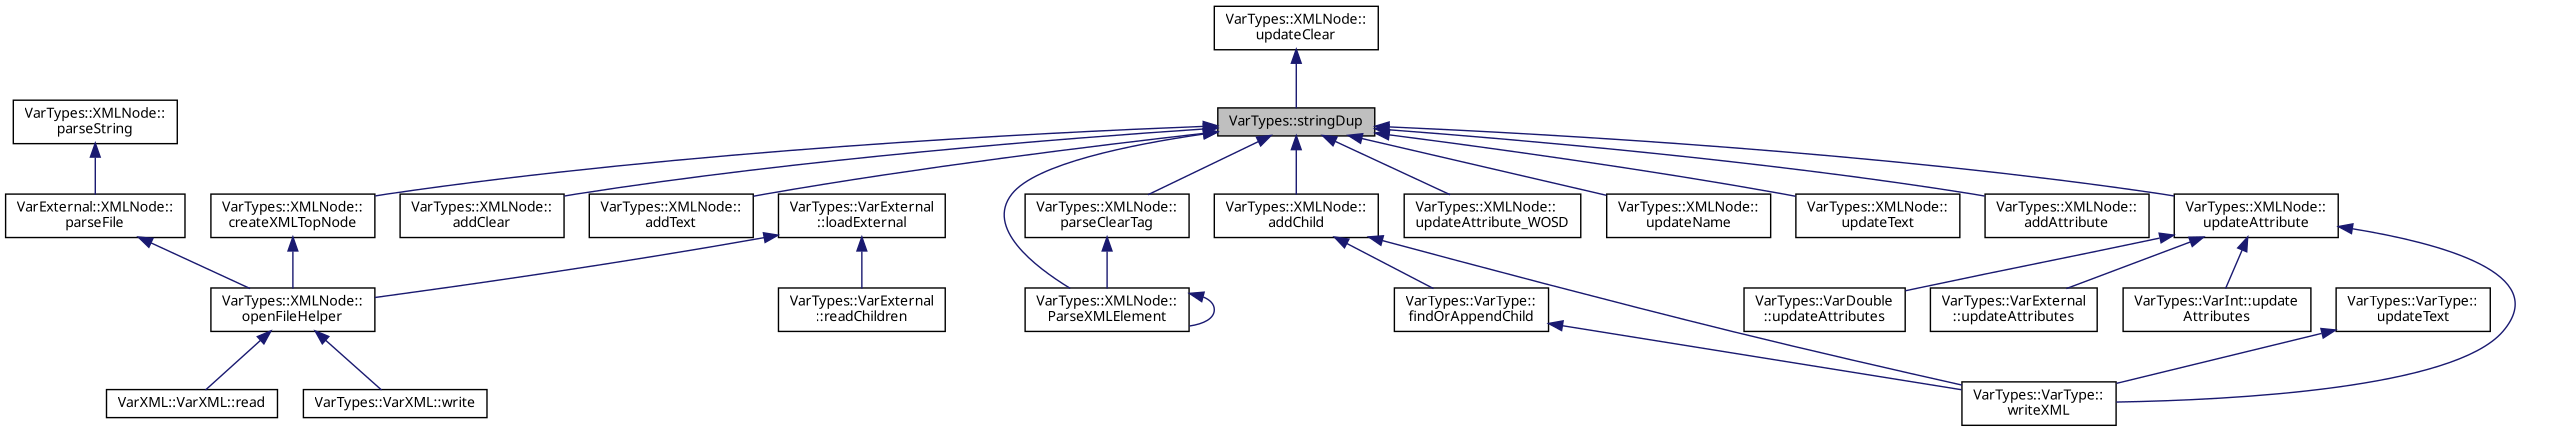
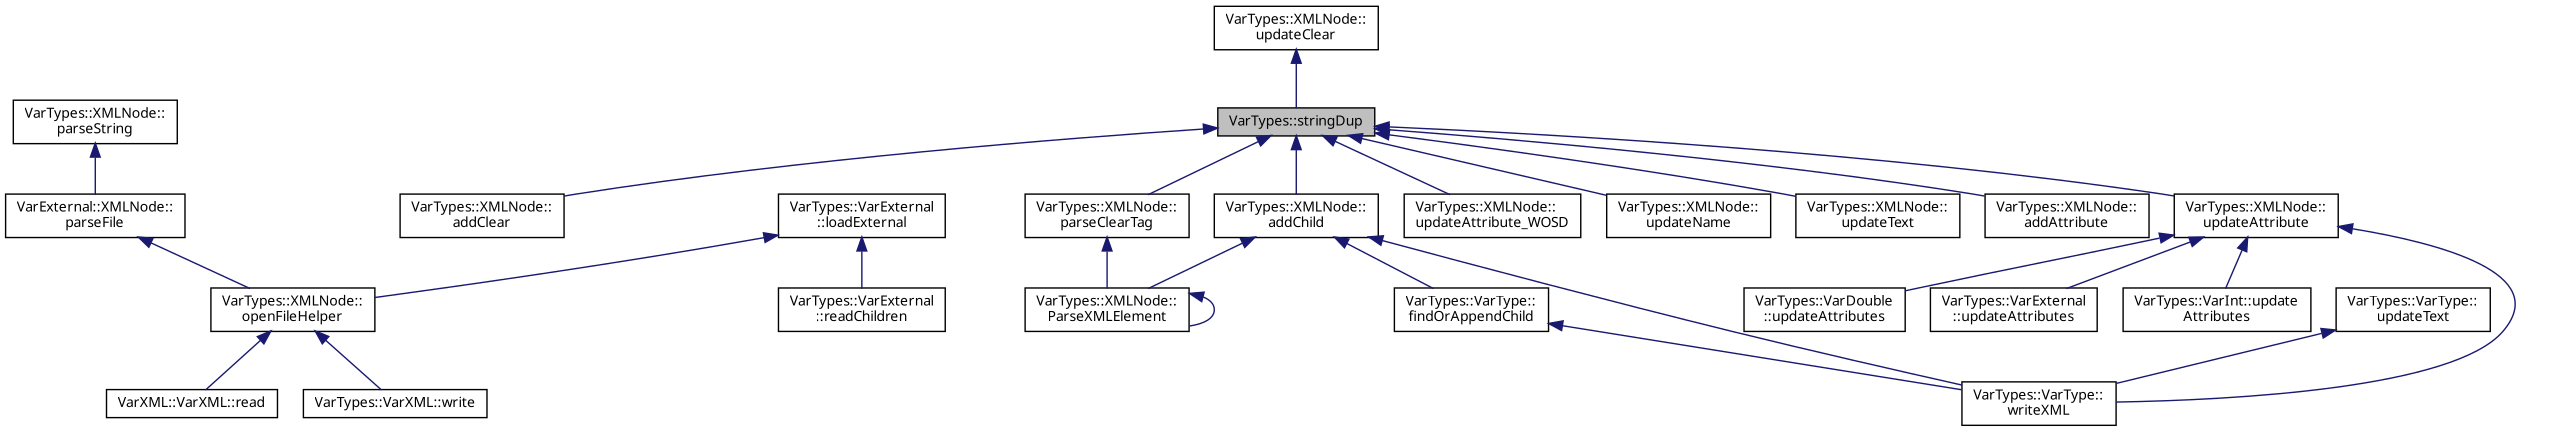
edge "VarTypes::XMLNode:: ParseXMLElement" -> "VarTypes::stringDup": now "VarTypes::XMLNode:: ParseXMLElement" -> "VarTypes::XMLNode:: addChild"
node "VarTypes::XMLNode:: createXMLTopNode": removed
node "VarTypes::XMLNode:: addText": removed
